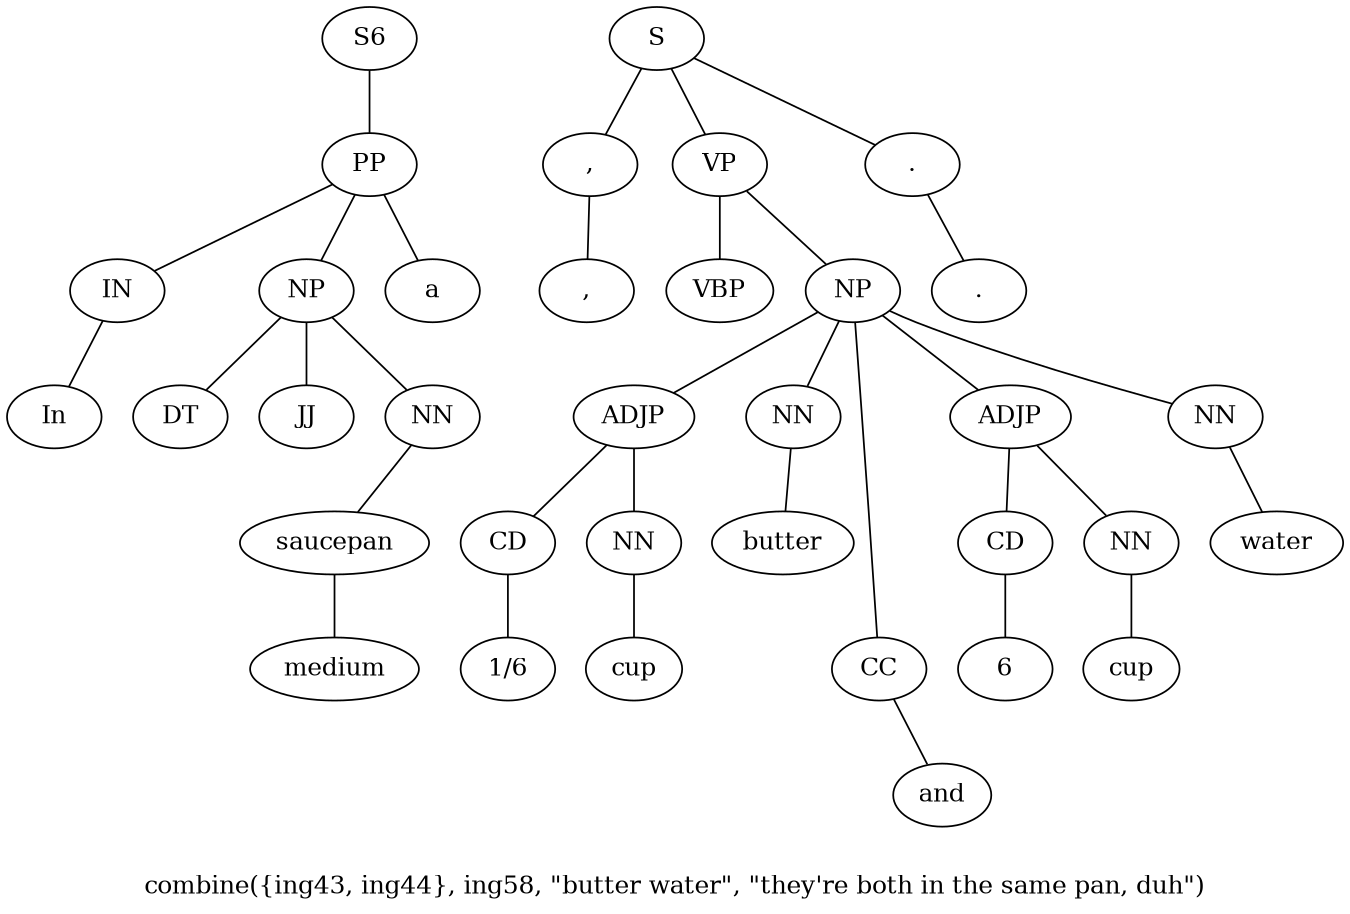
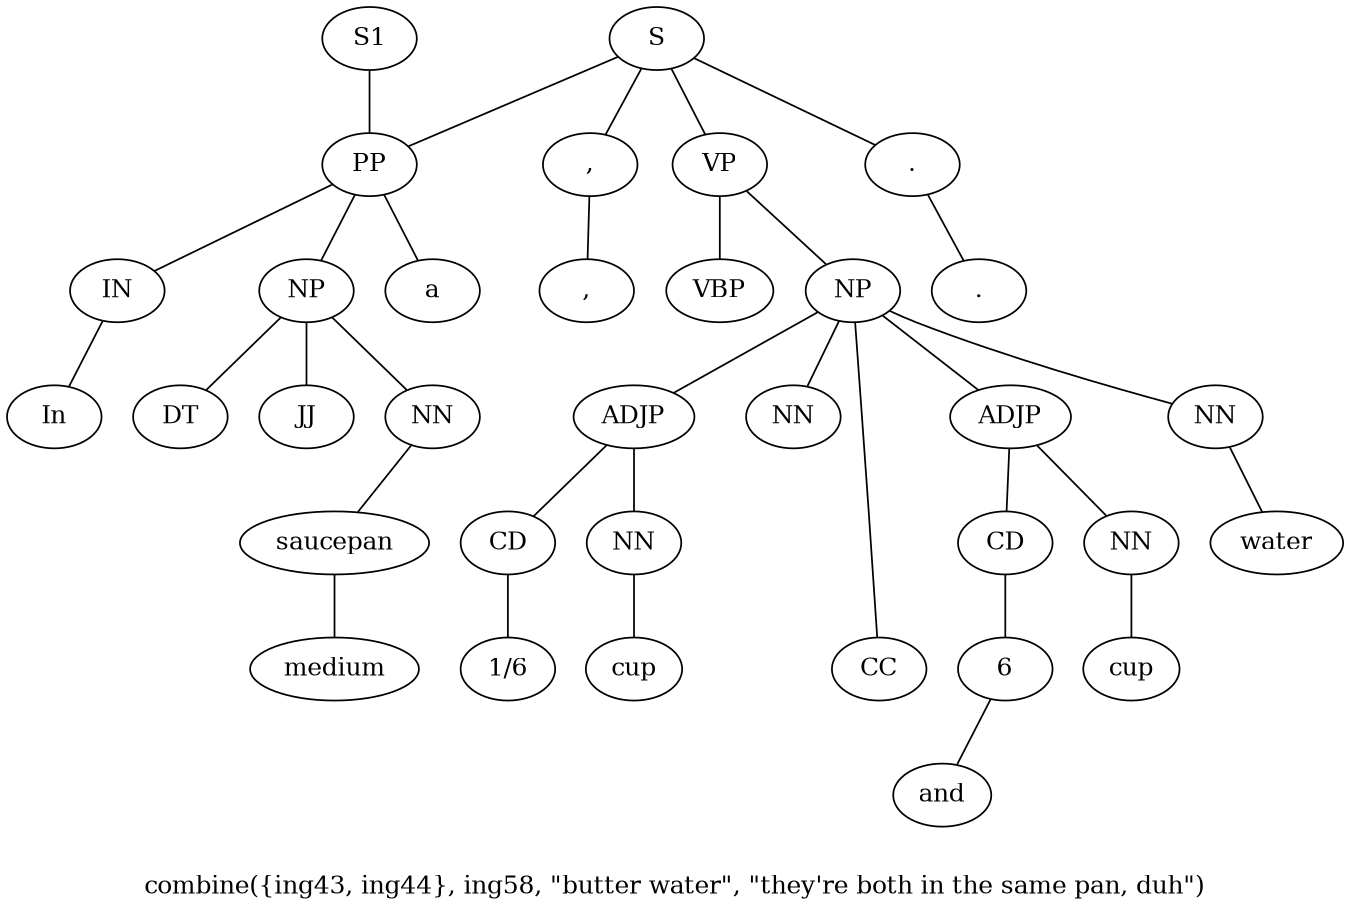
node "S6": label "S6" -> "S1"
edge "S" -- "PP": added
node "butter": removed
edge "CC" -- "and": now "6" -- "and"
